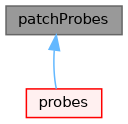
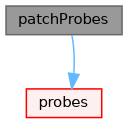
edge "probes" -> "patchProbes": reversed
